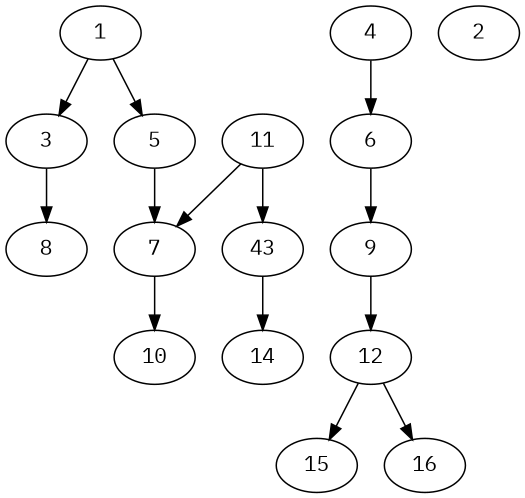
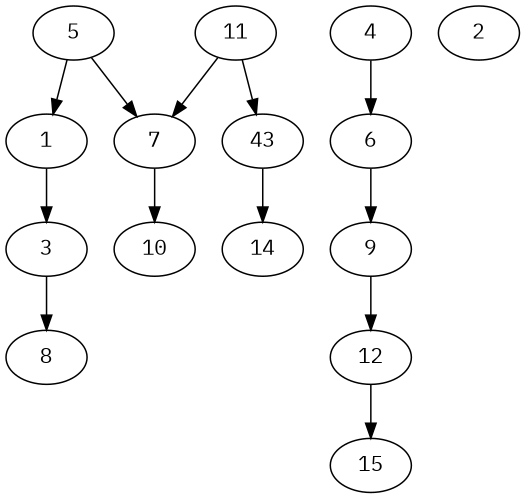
edge "1" -> "5": reversed
node "16": removed
